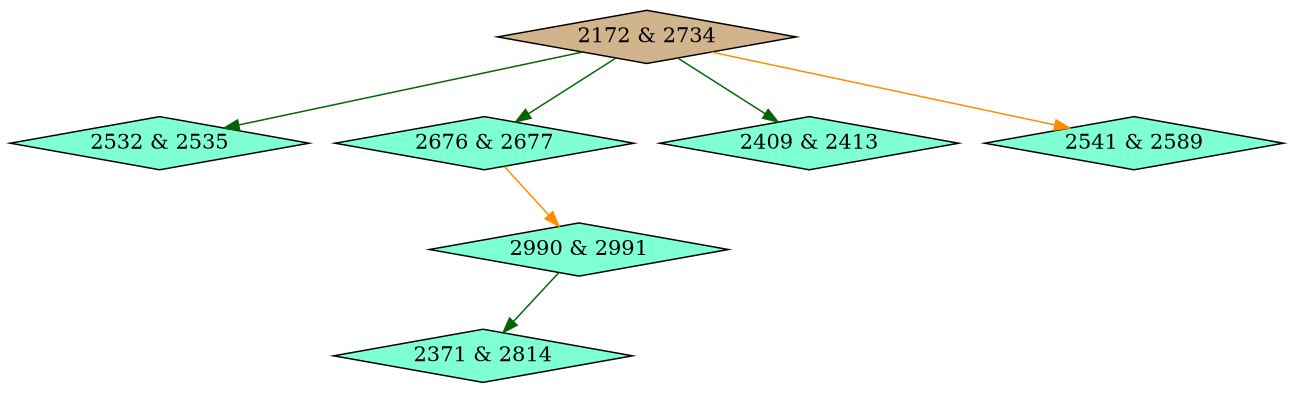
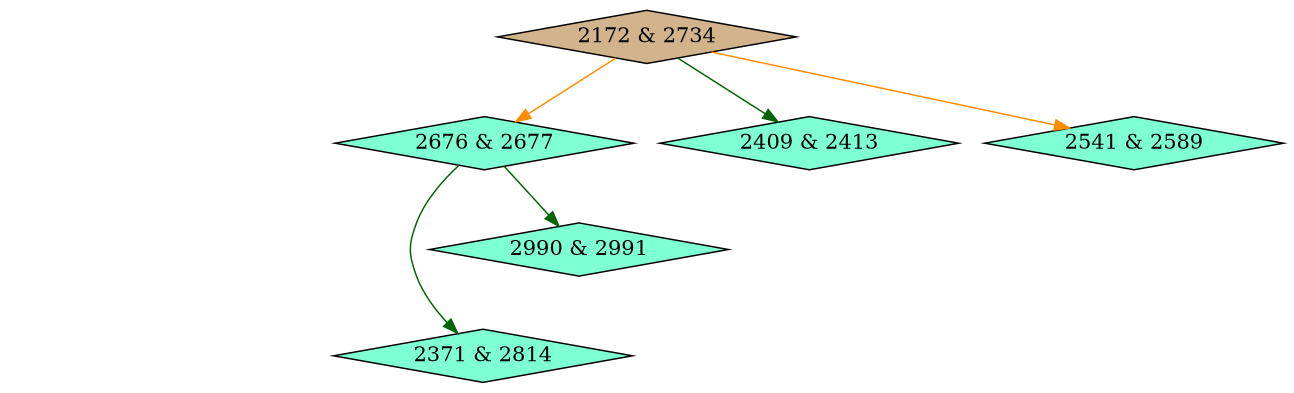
edge "2172 & 2734" -> "2676 & 2677": color darkgreen -> darkorange
node "2532 & 2535": removed
edge "2676 & 2677" -> "2990 & 2991": color darkorange -> darkgreen
edge "2990 & 2991" -> "2371 & 2814": now "2676 & 2677" -> "2371 & 2814"
